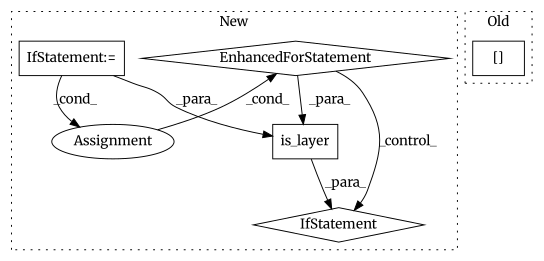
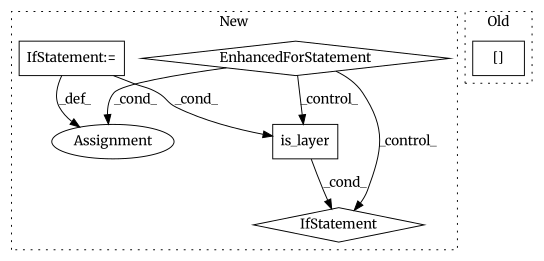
edge "IfStatement:=" -> "Assignment": label "_cond_" -> "_def_"
edge "IfStatement:=" -> "is_layer": label "_para_" -> "_cond_"
edge "EnhancedForStatement" -> "is_layer": label "_para_" -> "_control_"
edge "Assignment" -> "EnhancedForStatement": reversed
edge "is_layer" -> "IfStatement": label "_para_" -> "_cond_"
